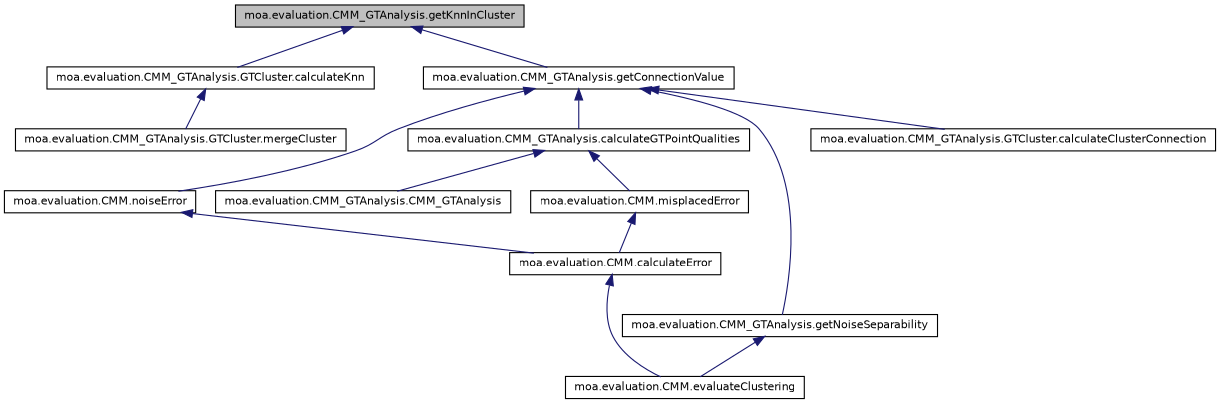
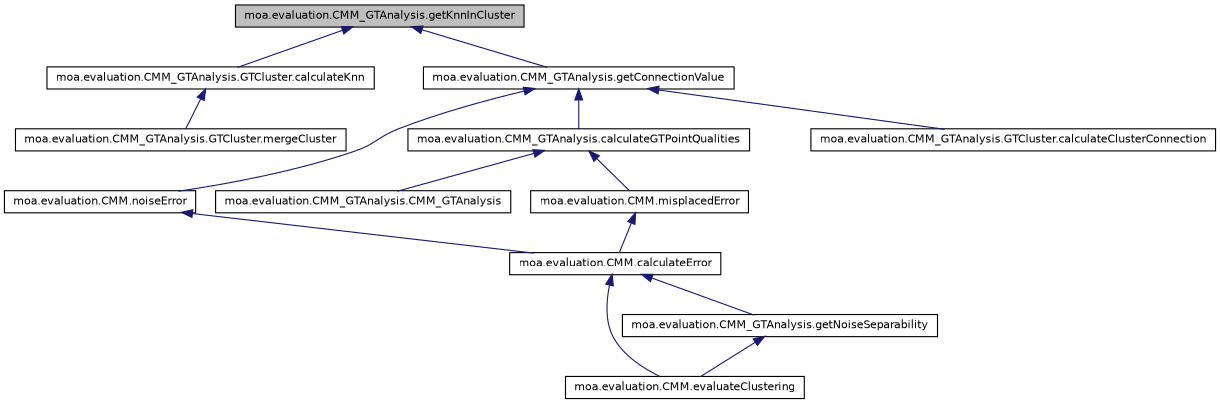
edge "moa.evaluation.CMM_GTAnalysis.getNoiseSeparability" -> "moa.evaluation.CMM_GTAnalysis.getConnectionValue": now "moa.evaluation.CMM_GTAnalysis.getNoiseSeparability" -> "moa.evaluation.CMM.calculateError"
